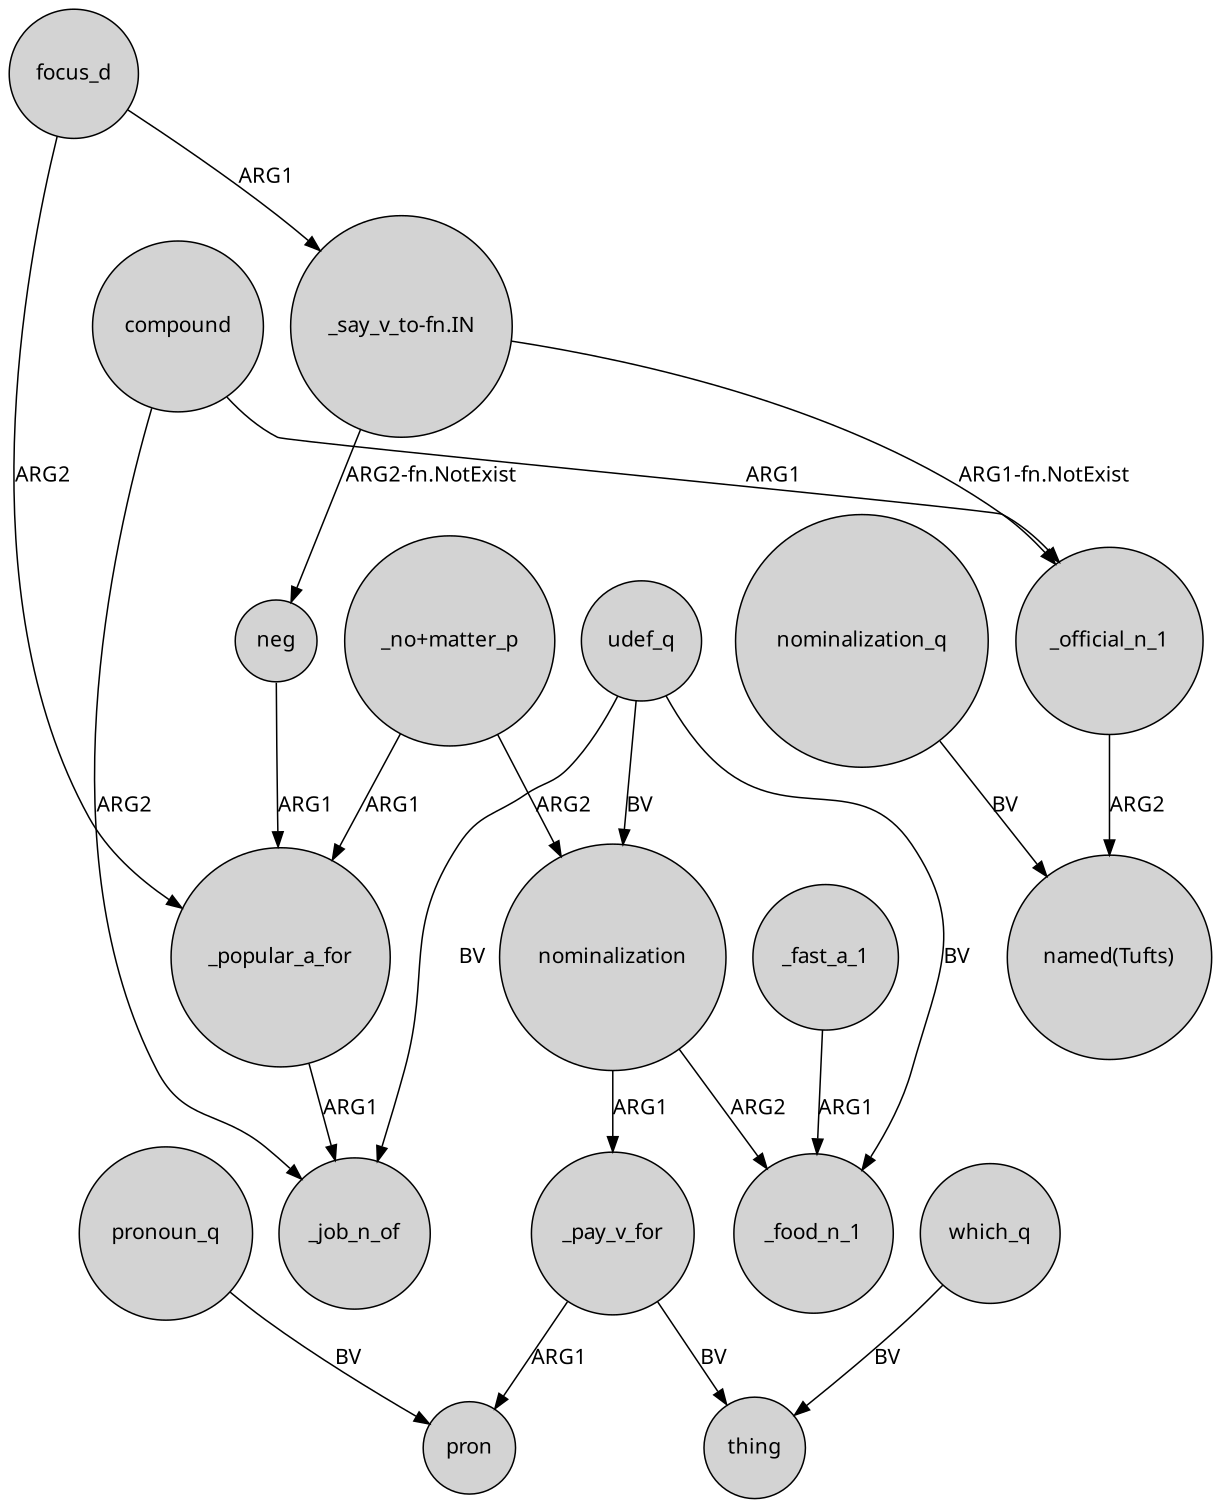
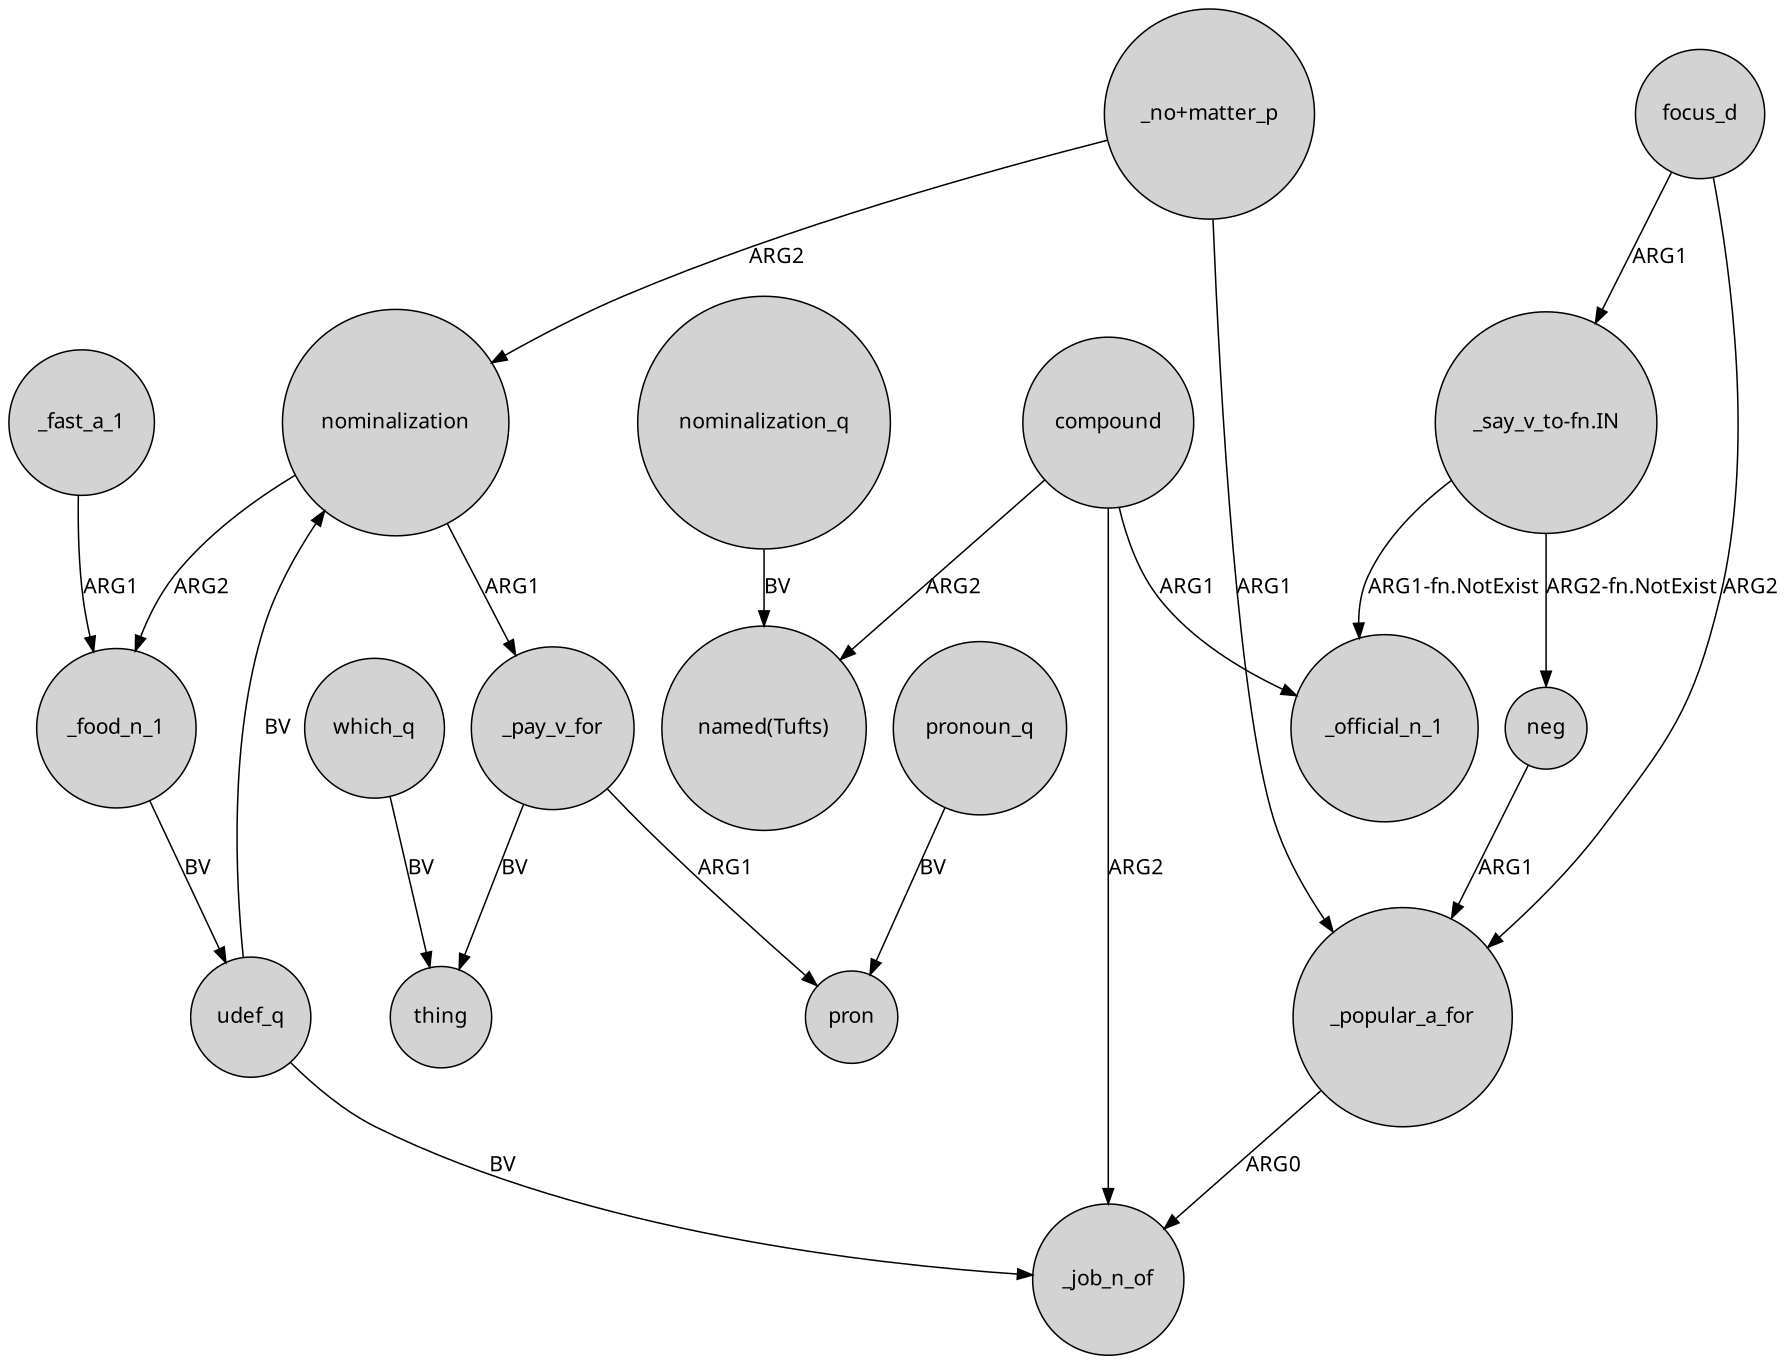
edge "_official_n_1" -> "named(Tufts)": now "compound" -> "named(Tufts)"
edge "udef_q" -> "_food_n_1": reversed
edge "_popular_a_for" -> "_job_n_of": label "ARG1" -> "ARG0"
